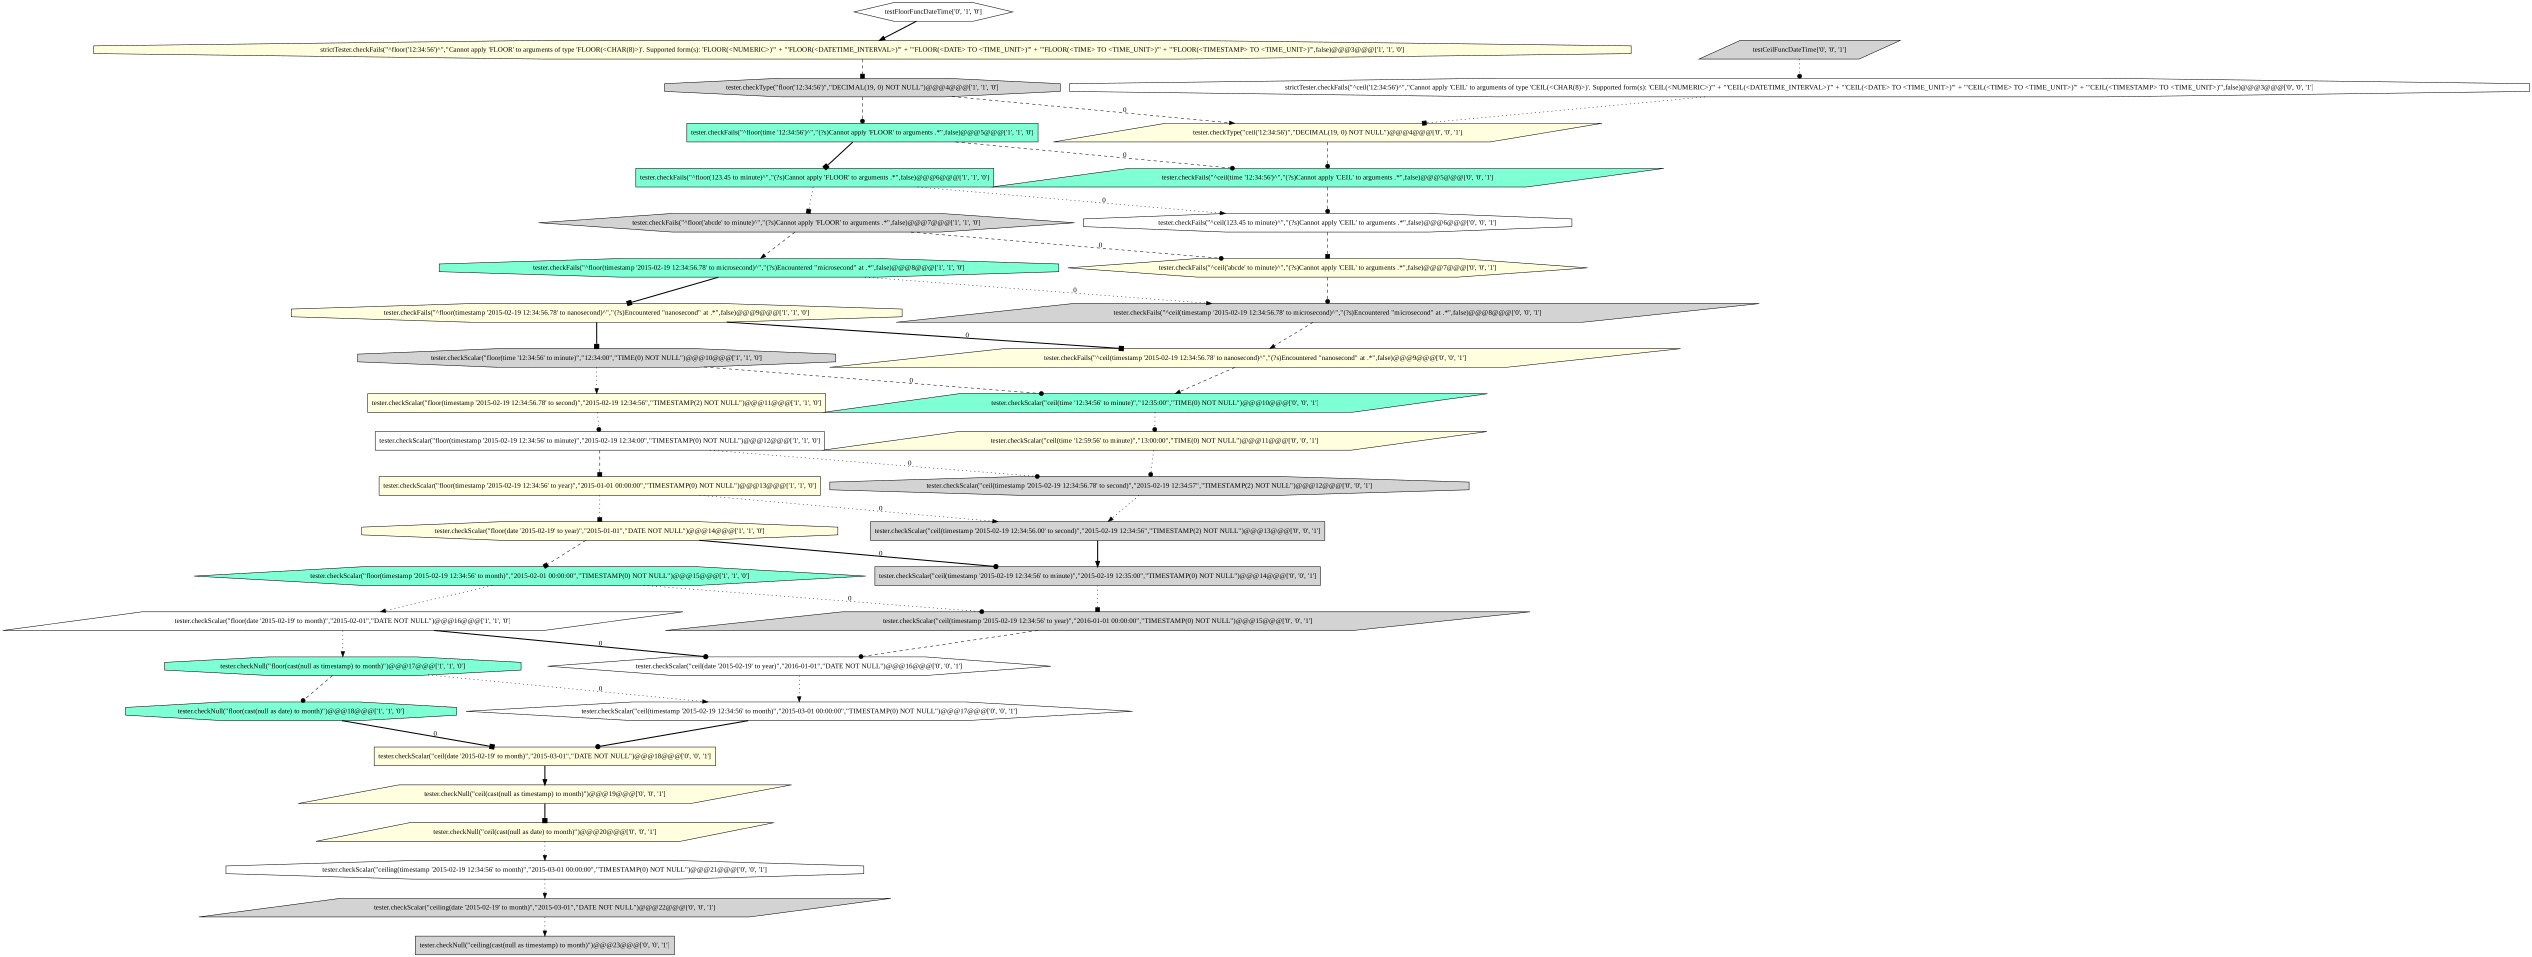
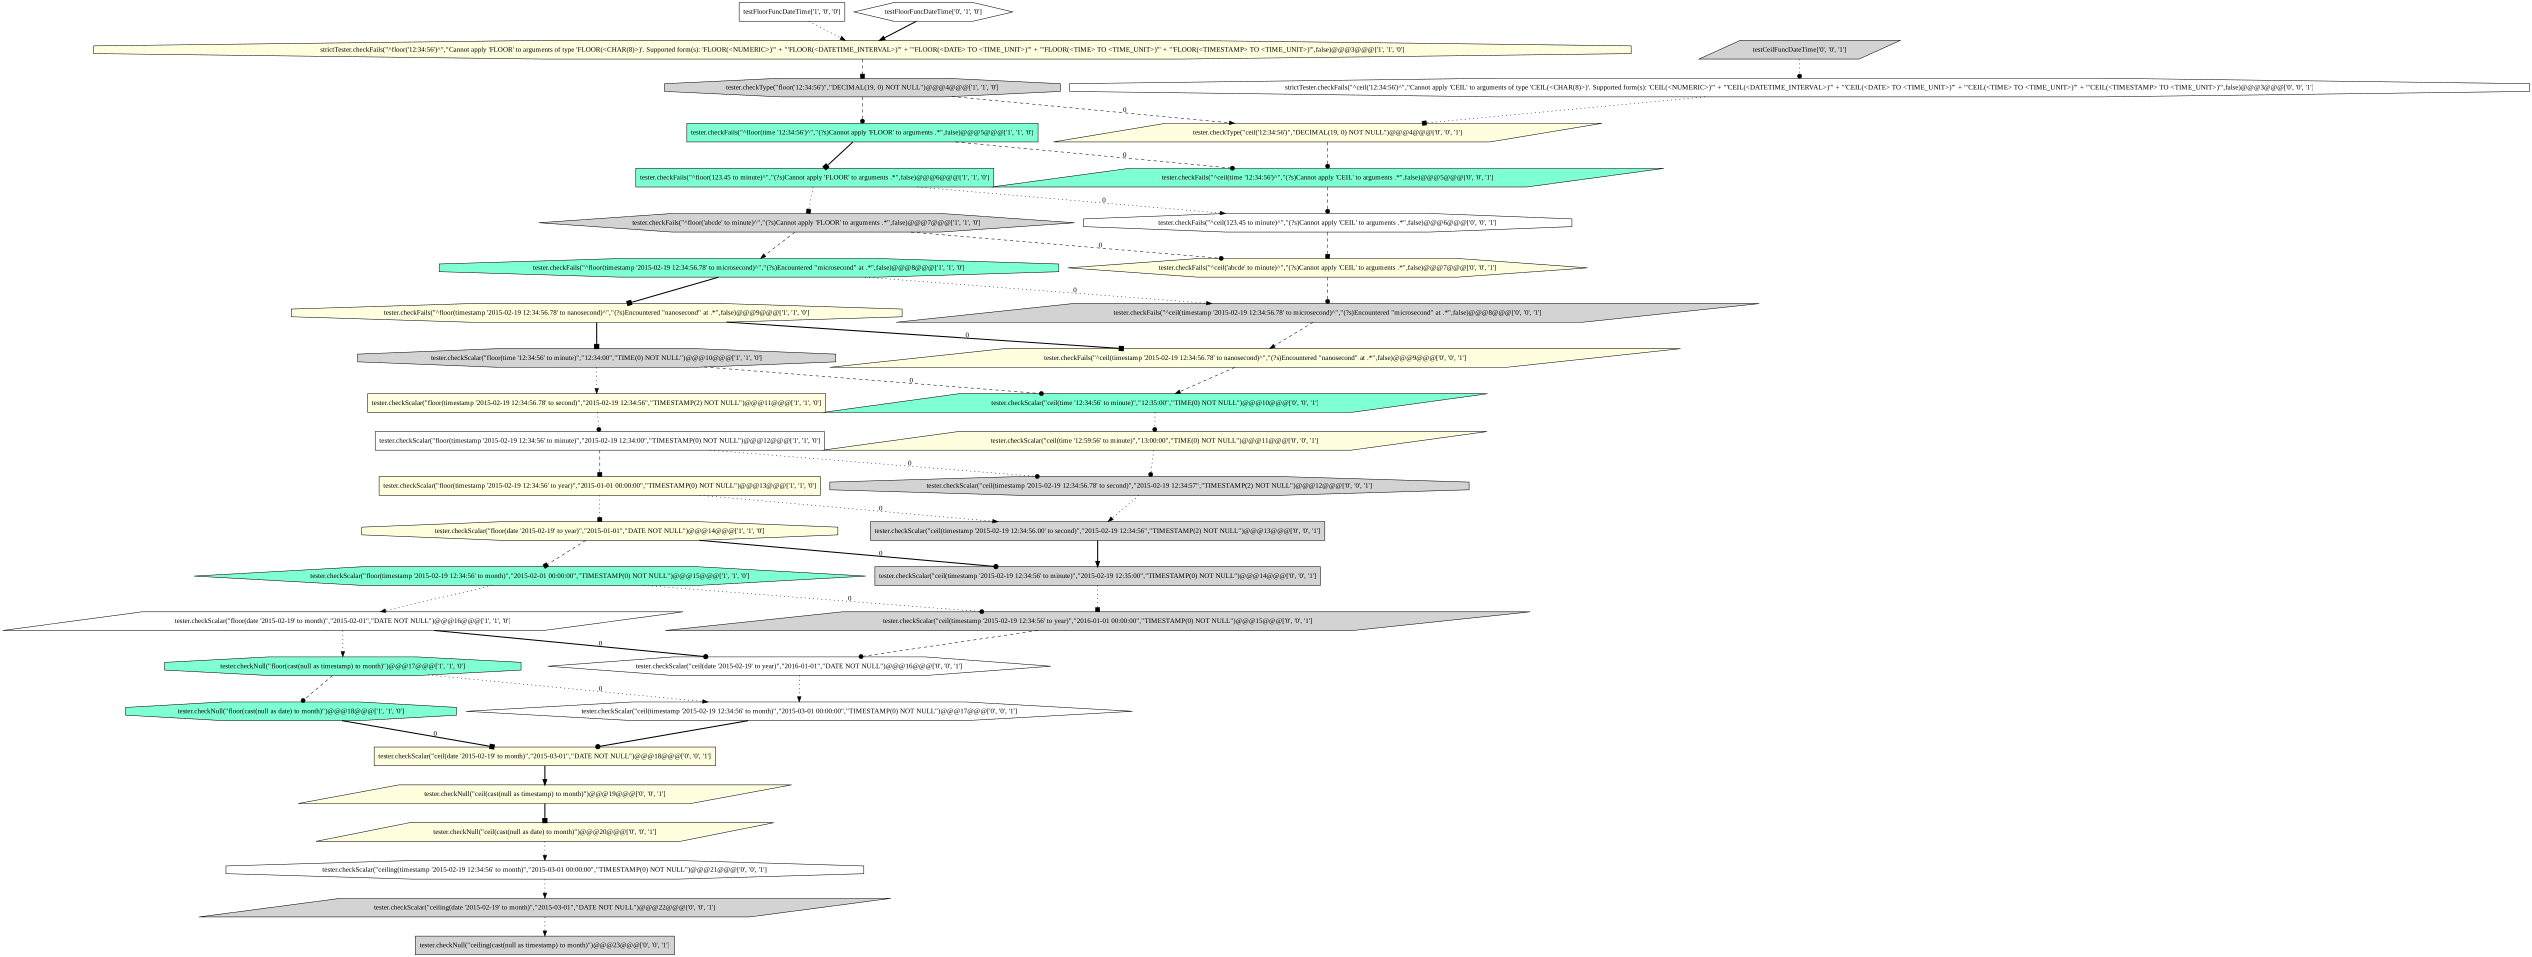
node "testFloorFuncDateTime['1', '0', '0']": added
